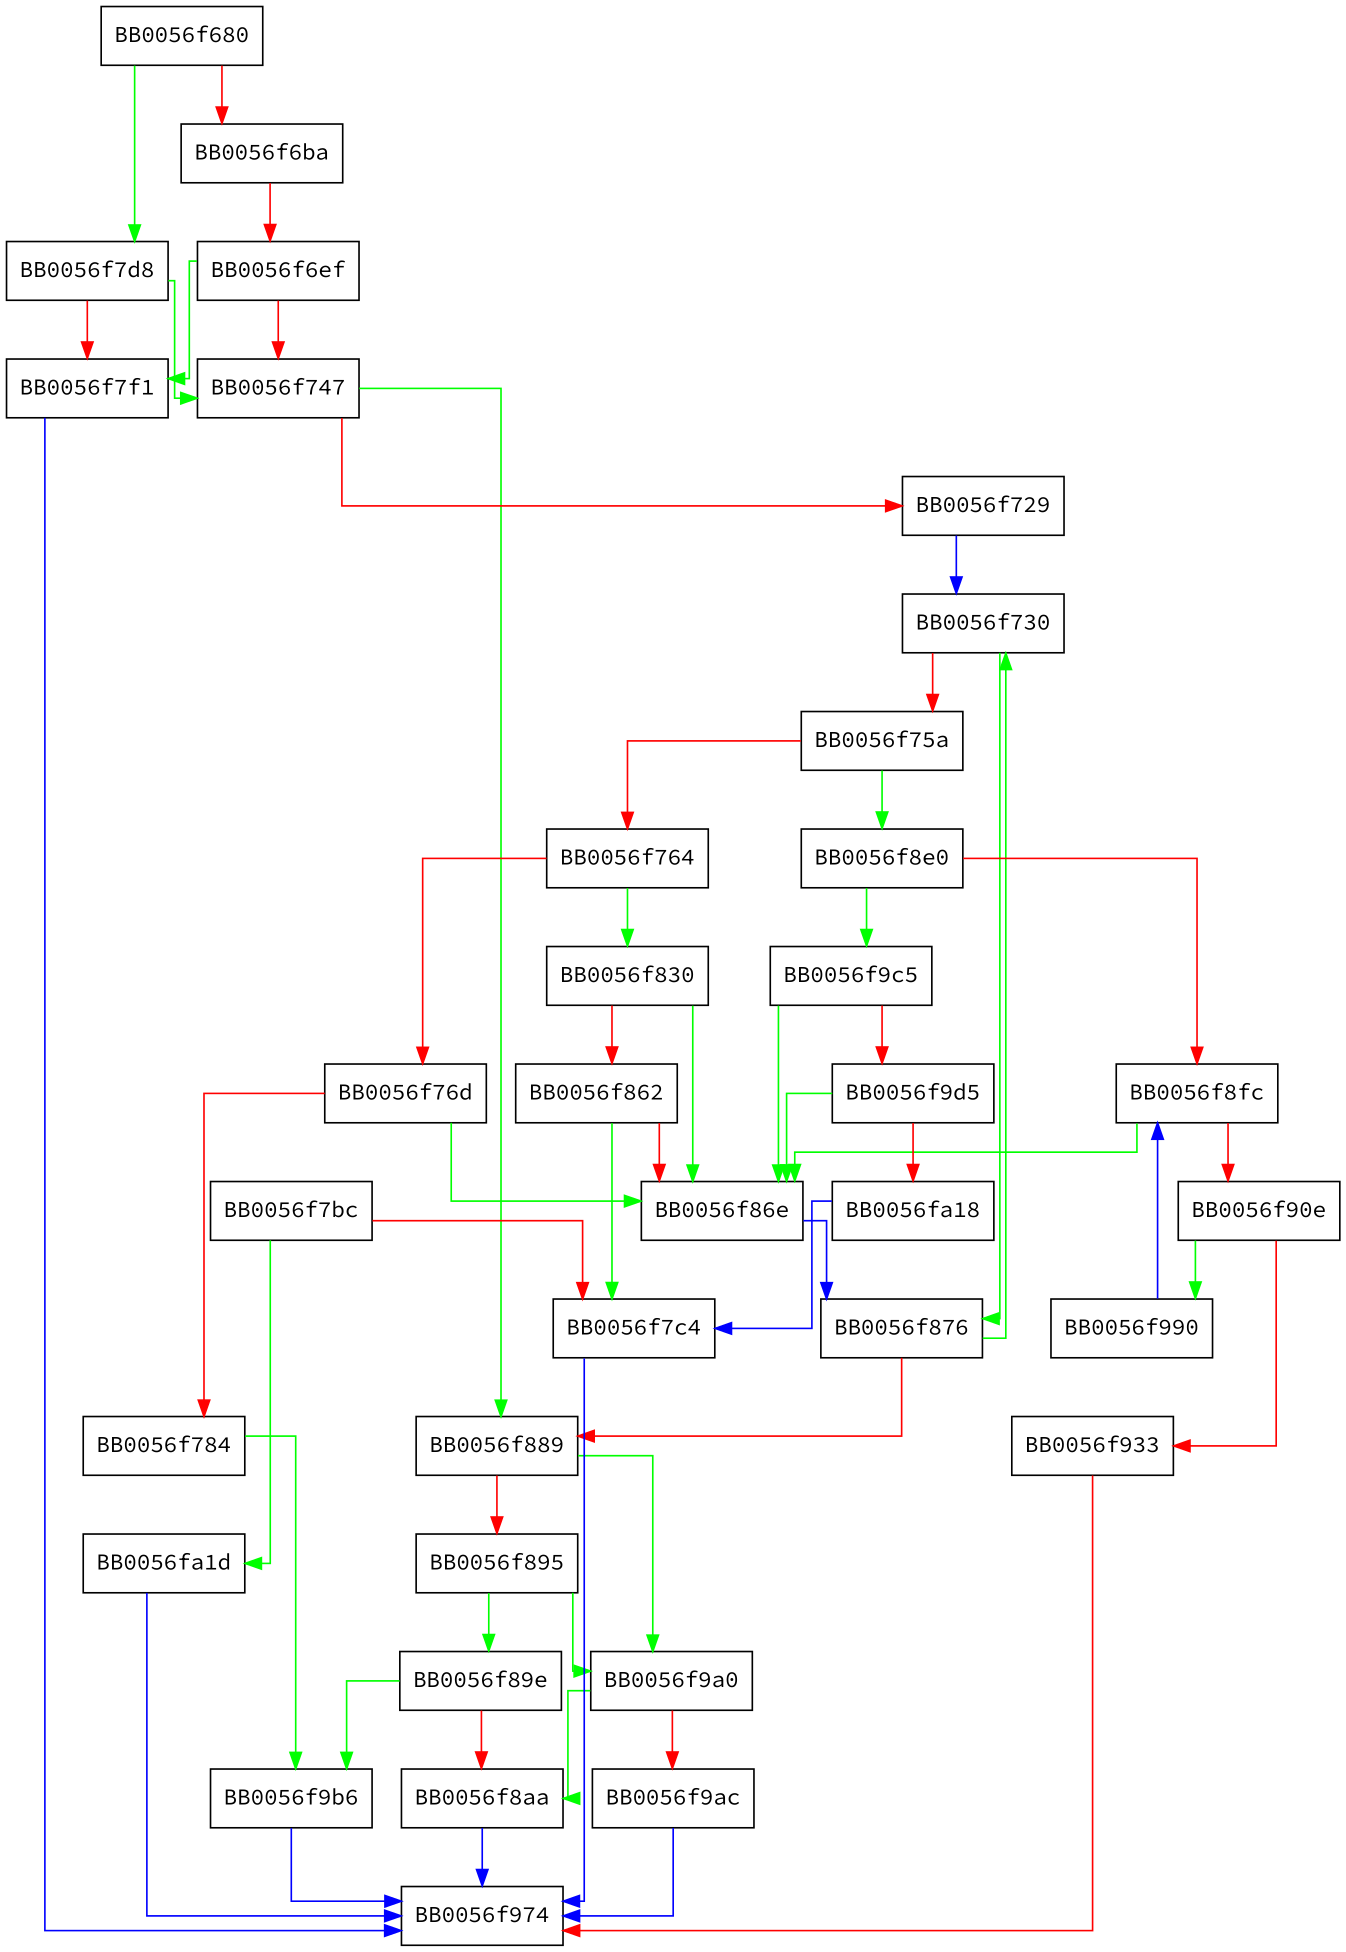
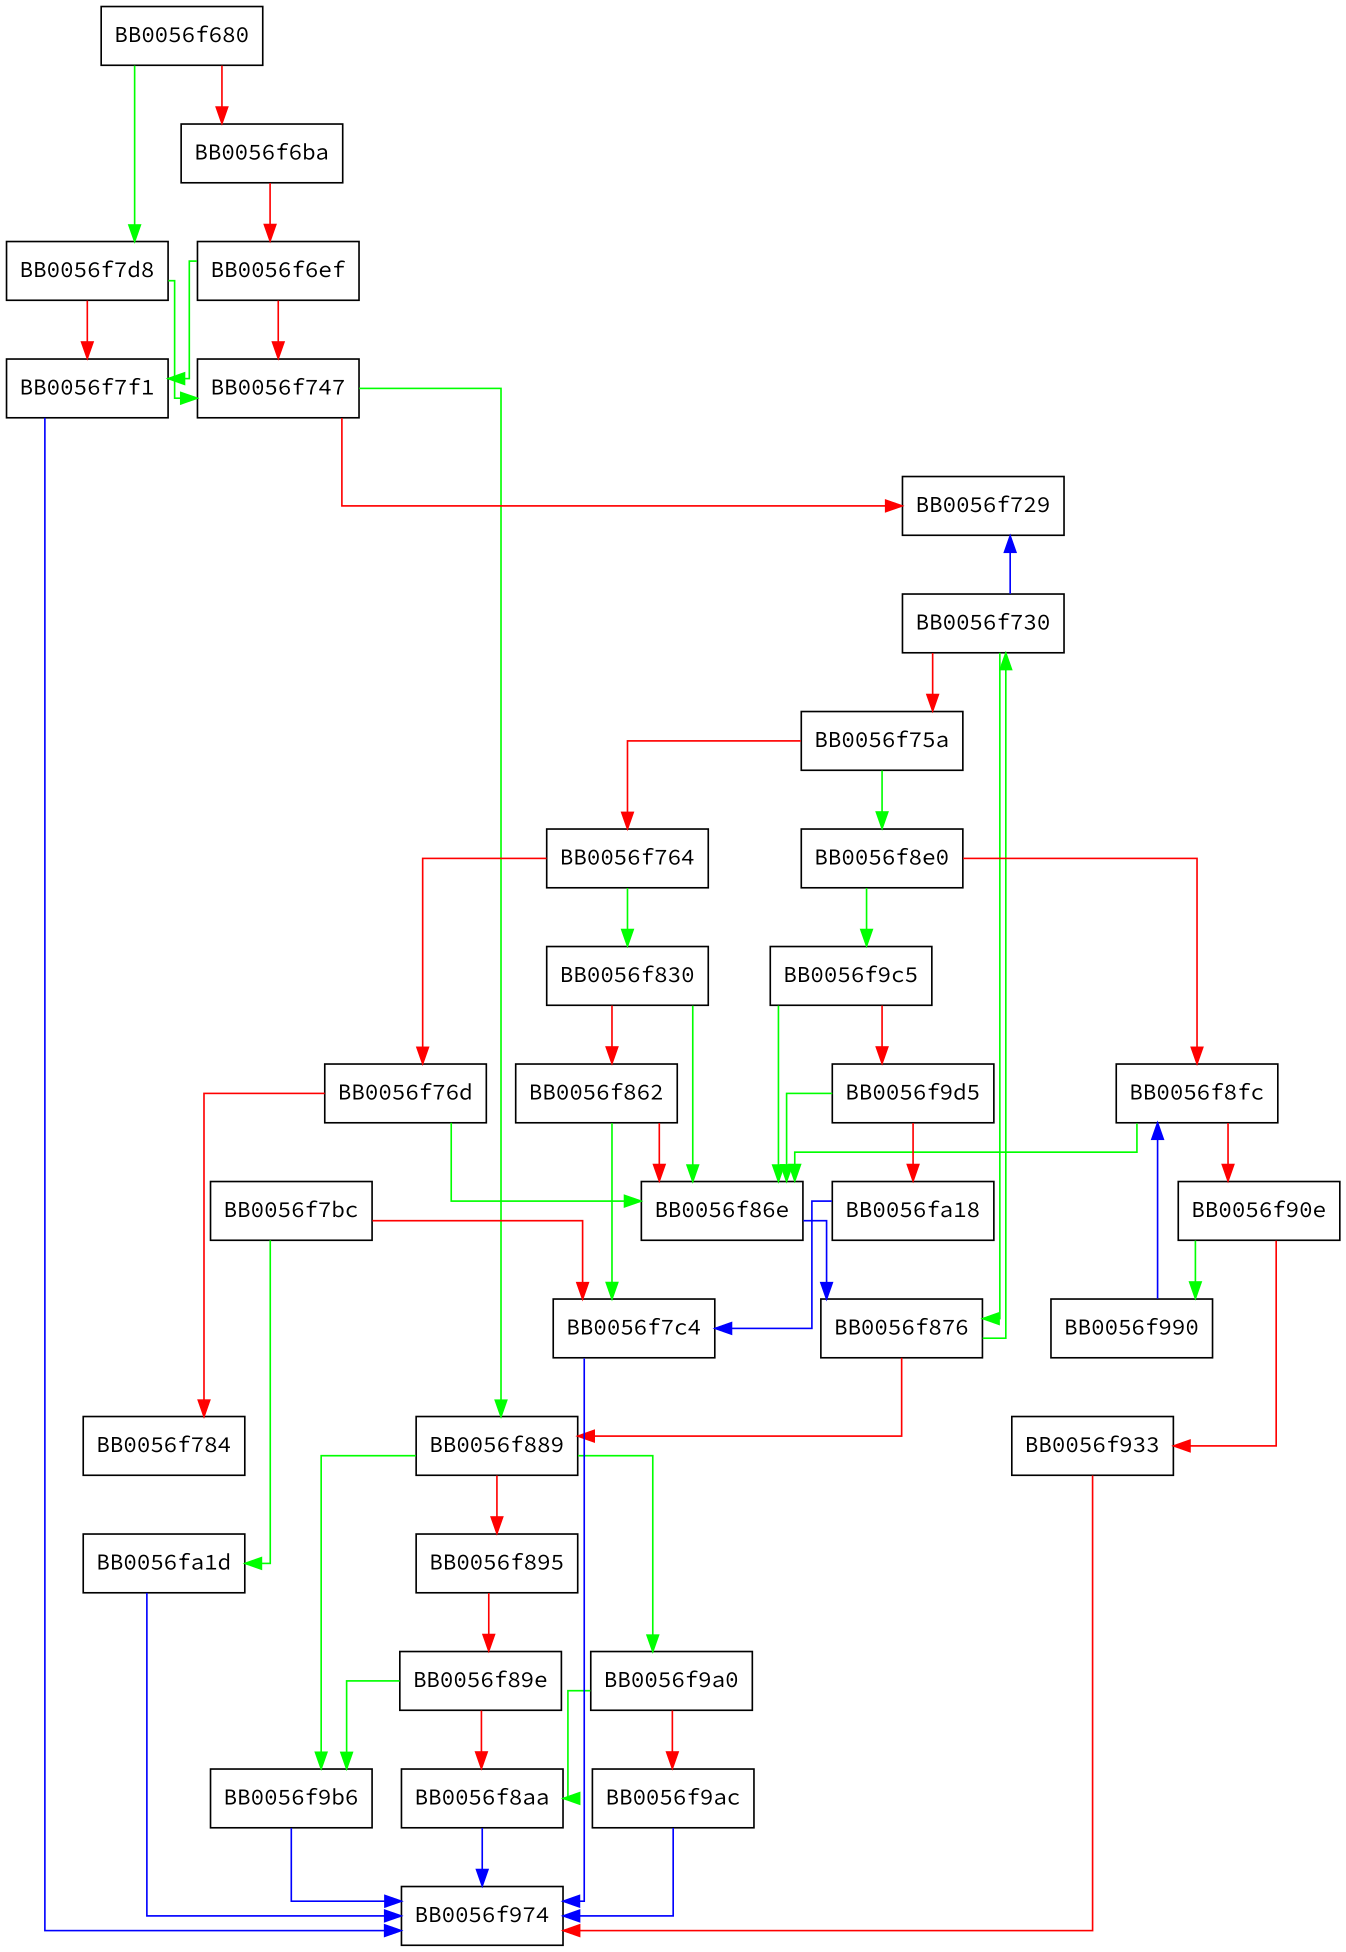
edge "BB0056f729" -> "BB0056f730": reversed
edge "BB0056f784" -> "BB0056f9b6": now "BB0056f889" -> "BB0056f9b6"
edge "BB0056f895" -> "BB0056f89e": color green -> red
edge "BB0056f895" -> "BB0056f9a0": removed
